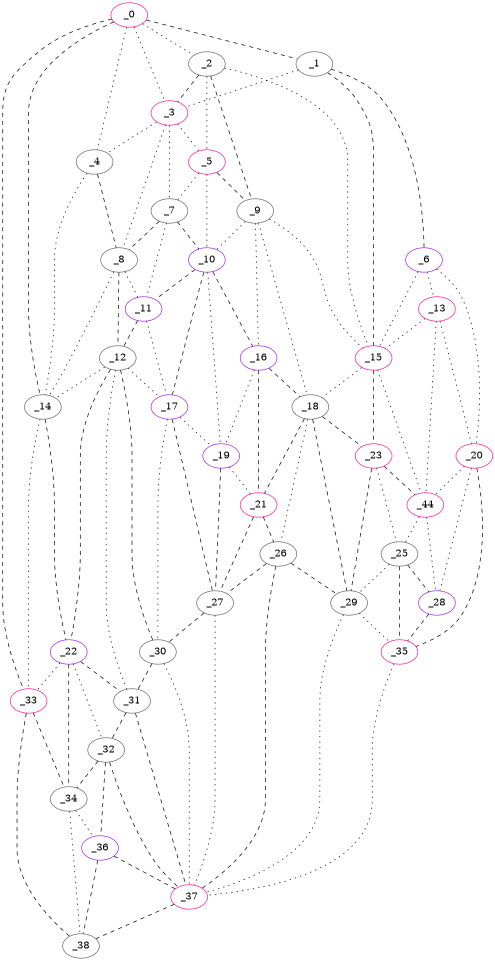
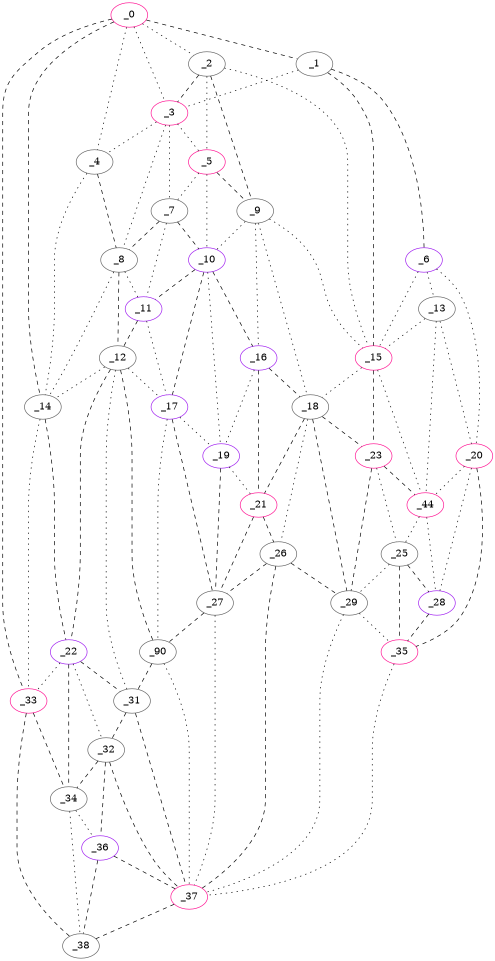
node "_13": color deeppink -> gray40
node "_30": label "_30" -> "_90"
